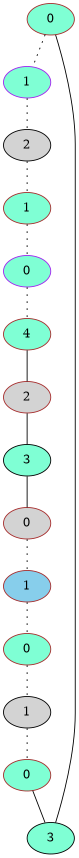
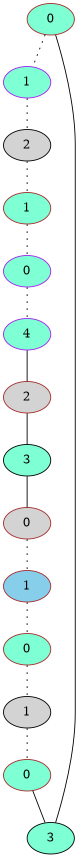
node "4": color brown -> purple
